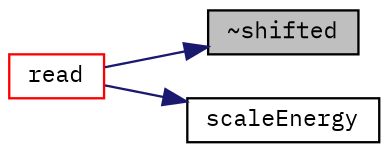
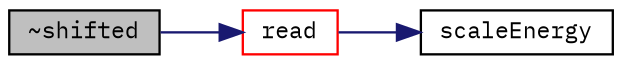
edge "read" -> "~shifted": reversed
